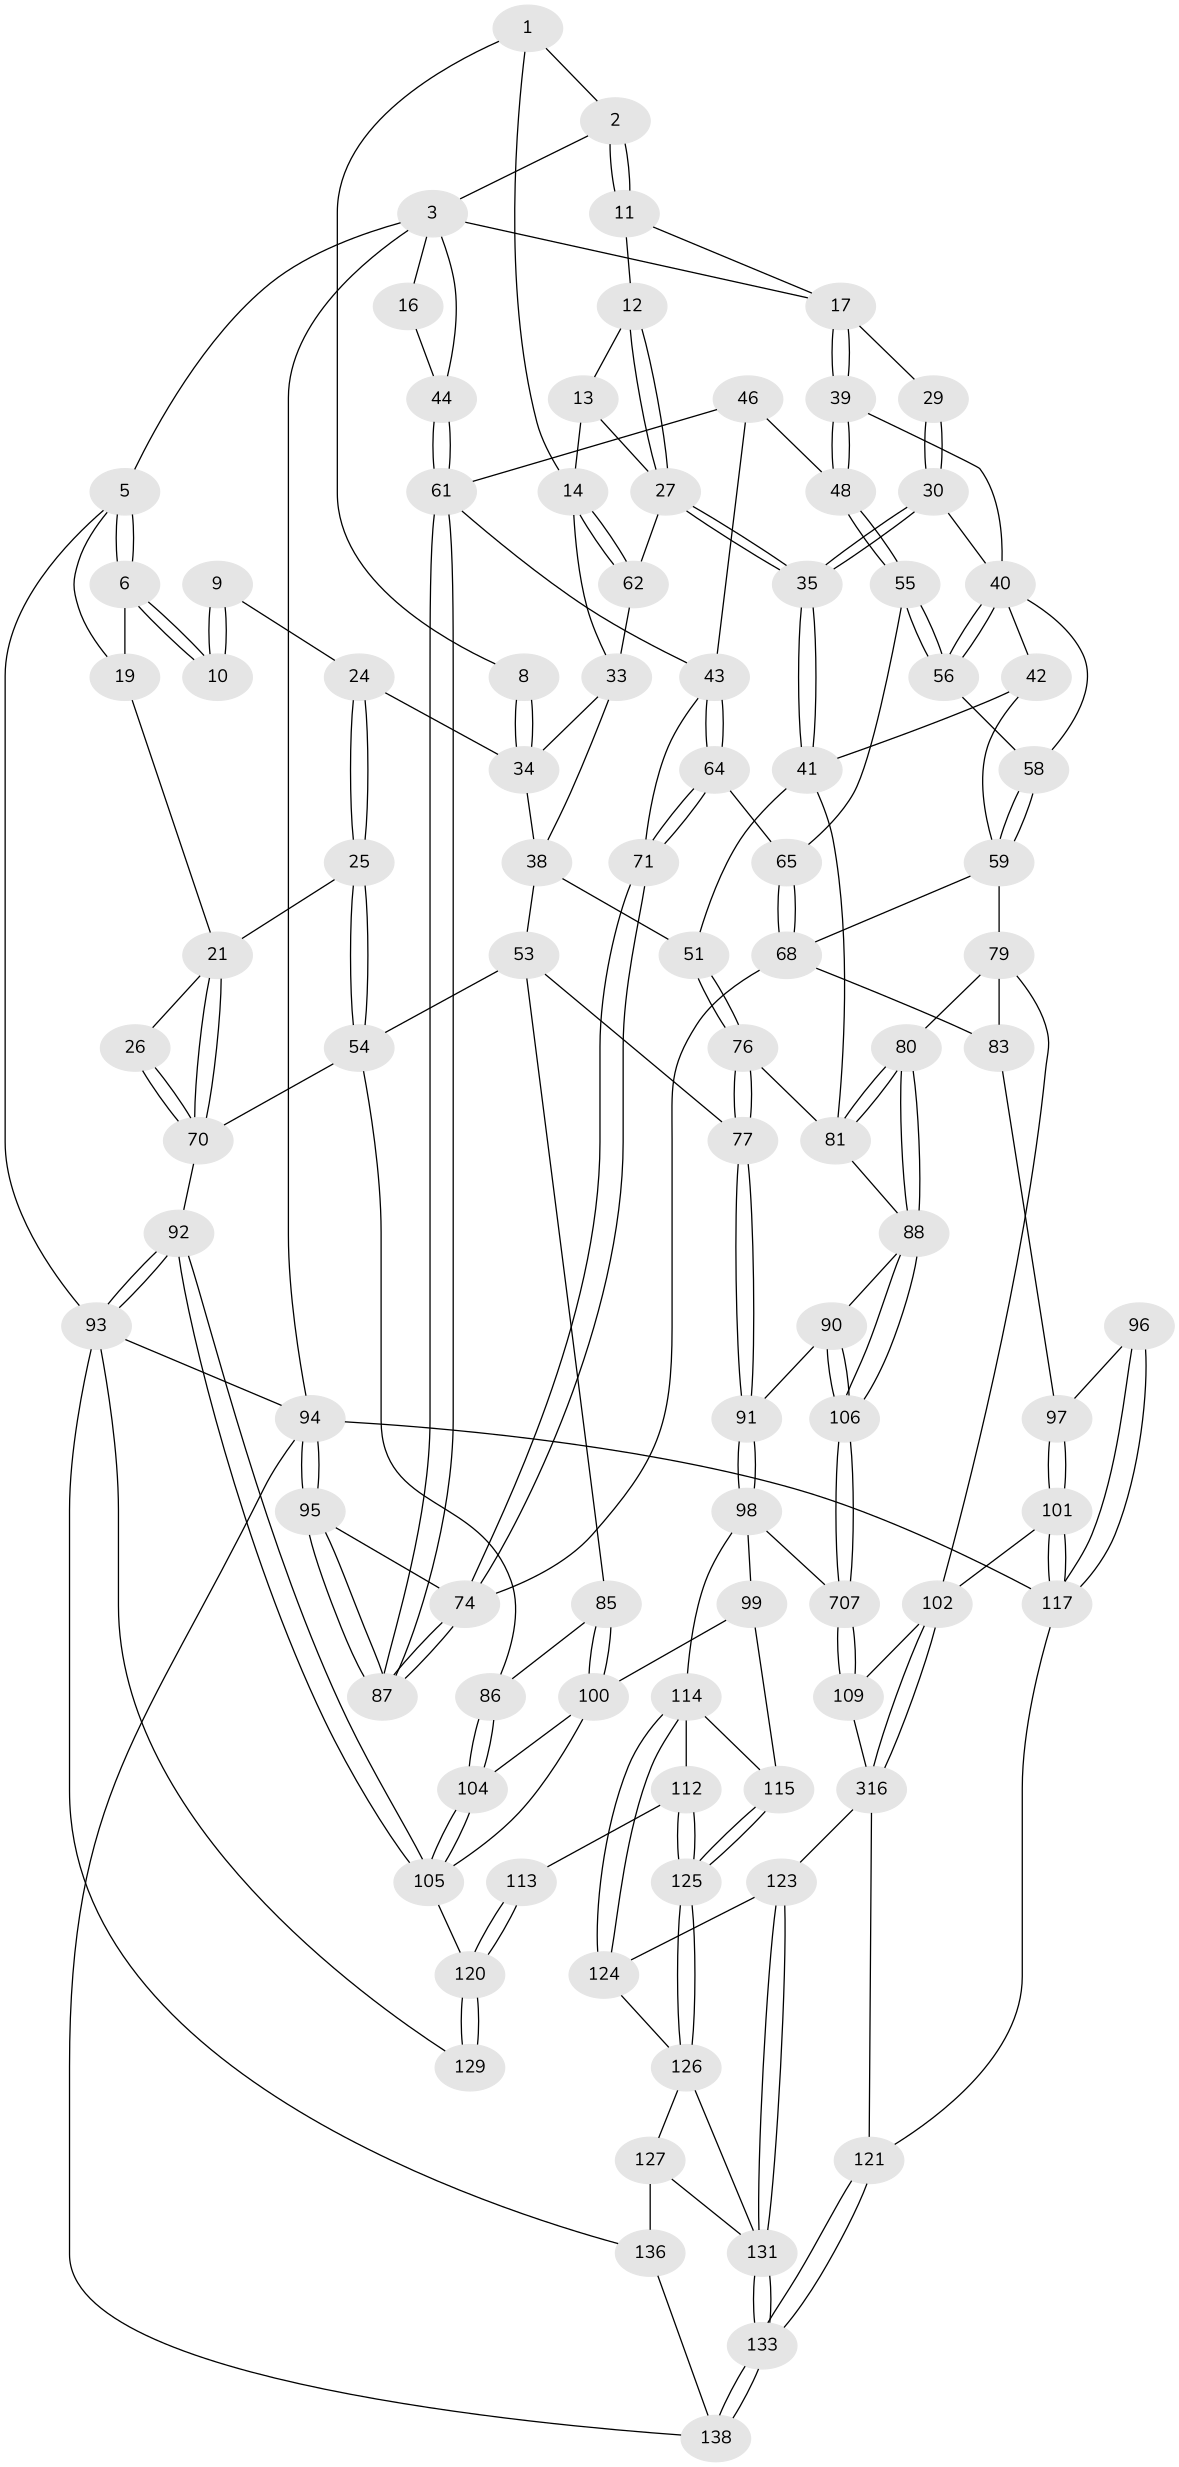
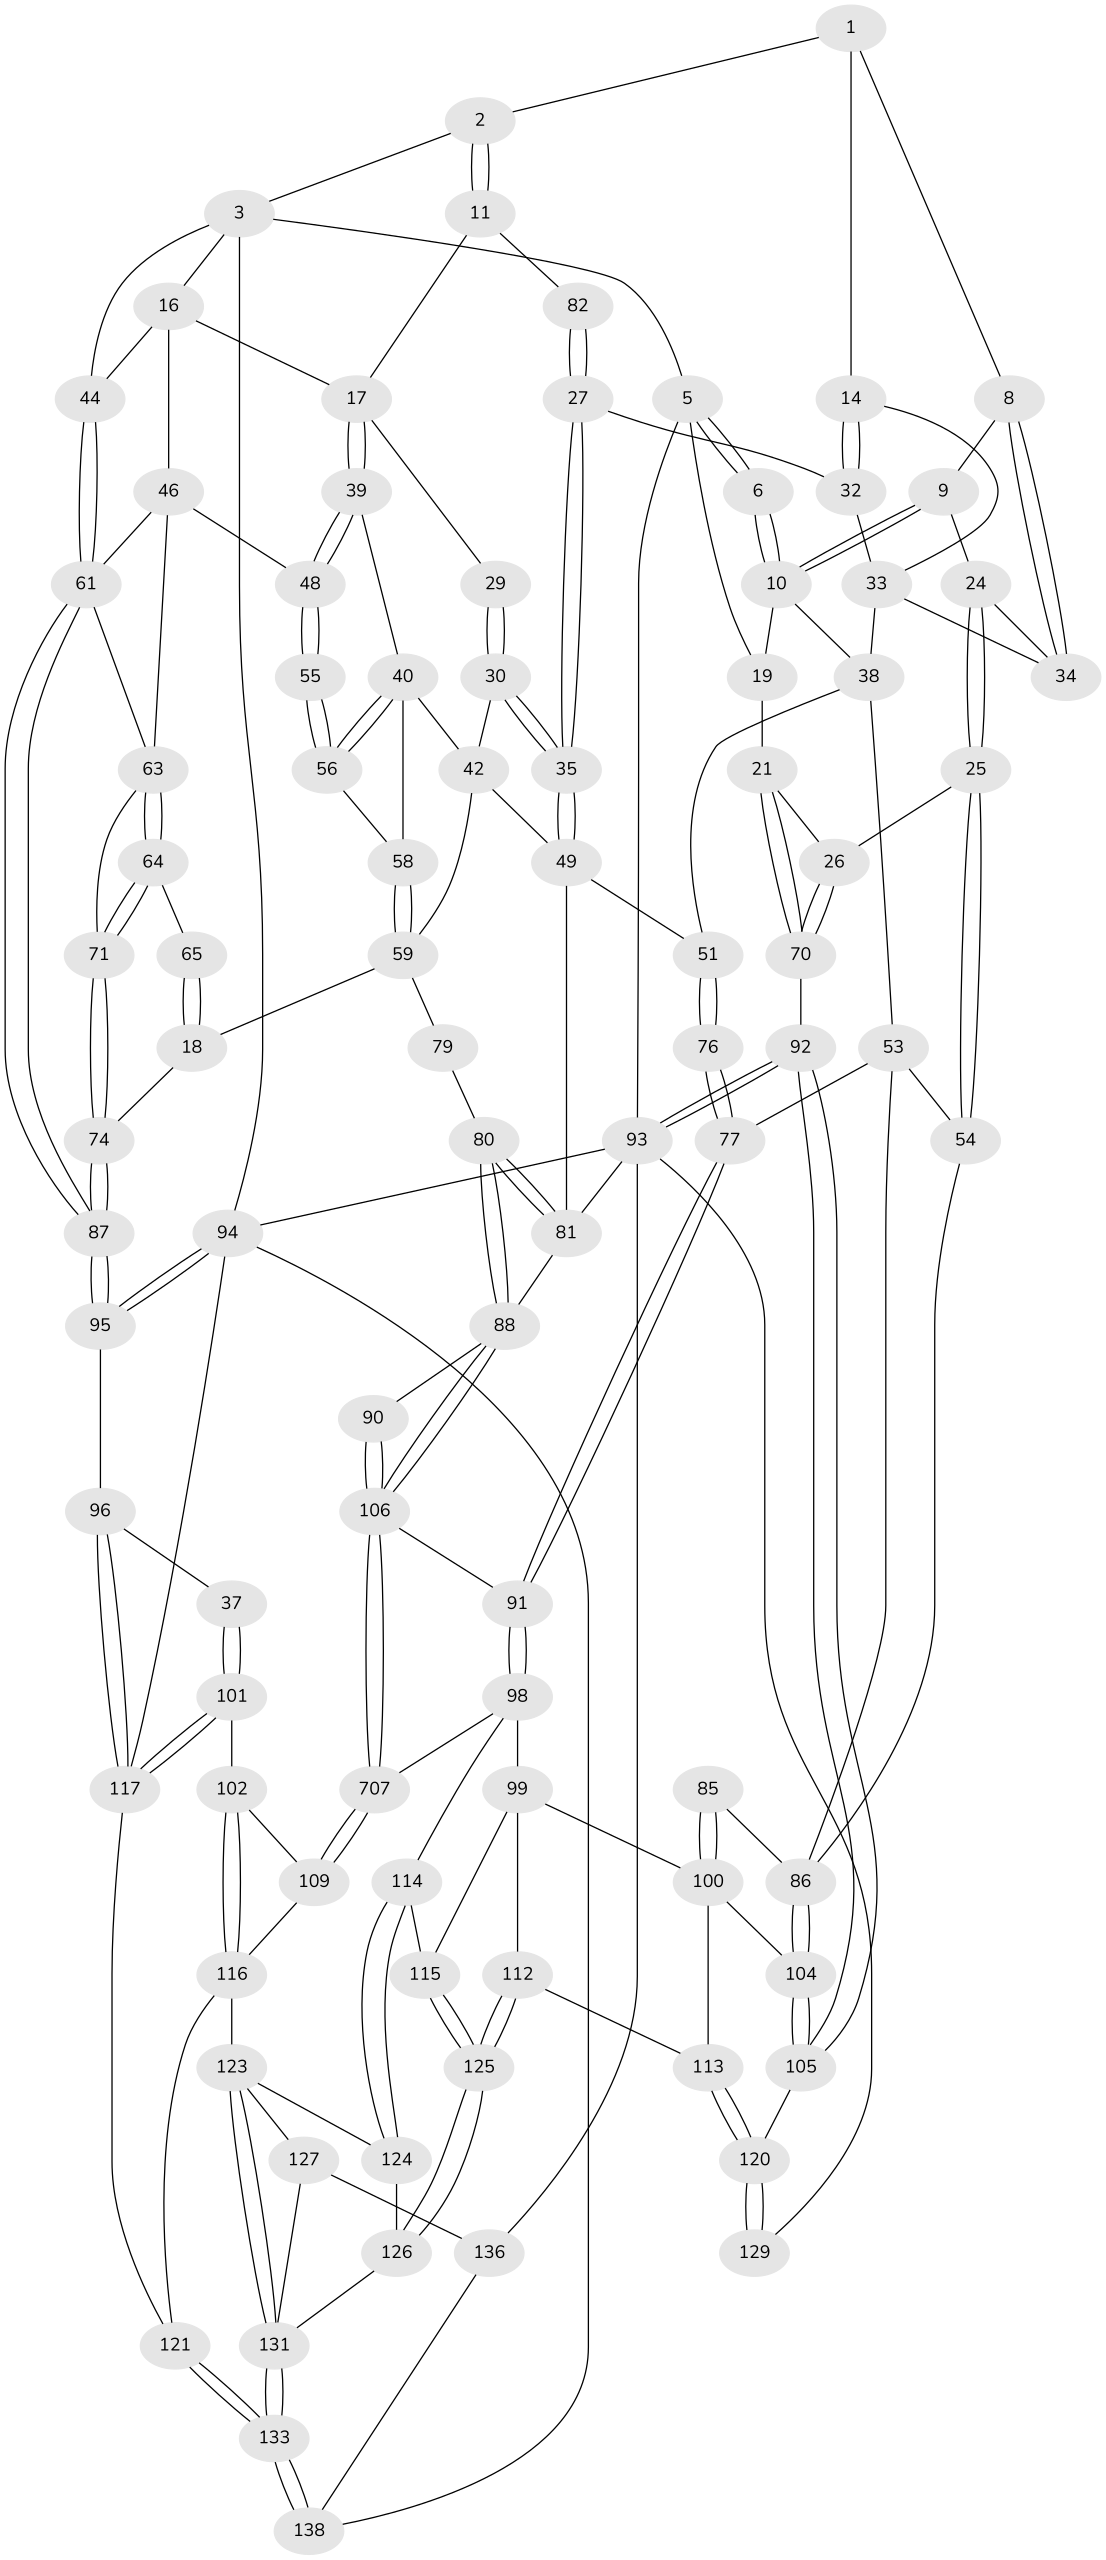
edge "3" -- "17": now "16" -- "17"
node "12": label "12" -> "82"
edge "16" -- "46": added
node "13": removed
edge "8" -- "9": added
edge "30" -- "40": now "30" -- "42"
node "62": label "62" -> "32"
edge "6" -- "19": now "10" -- "19"
node "43": label "43" -> "63"
edge "55" -- "65": removed
node "41": label "41" -> "49"
edge "34" -- "38": now "10" -- "38"
edge "25" -- "21": now "25" -- "26"
node "68": label "68" -> "18"
node "83": removed
edge "54" -- "70": removed
edge "76" -- "81": now "93" -- "81"
edge "79" -- "102": removed
edge "53" -- "85": now "53" -- "86"
edge "90" -- "91": now "106" -- "91"
node "97": label "97" -> "37"
edge "95" -- "74": now "95" -- "96"
edge "114" -- "112": now "99" -- "112"
node "316": label "316" -> "116"
edge "100" -- "105": now "100" -- "113"
edge "126" -- "127": now "123" -- "127"
